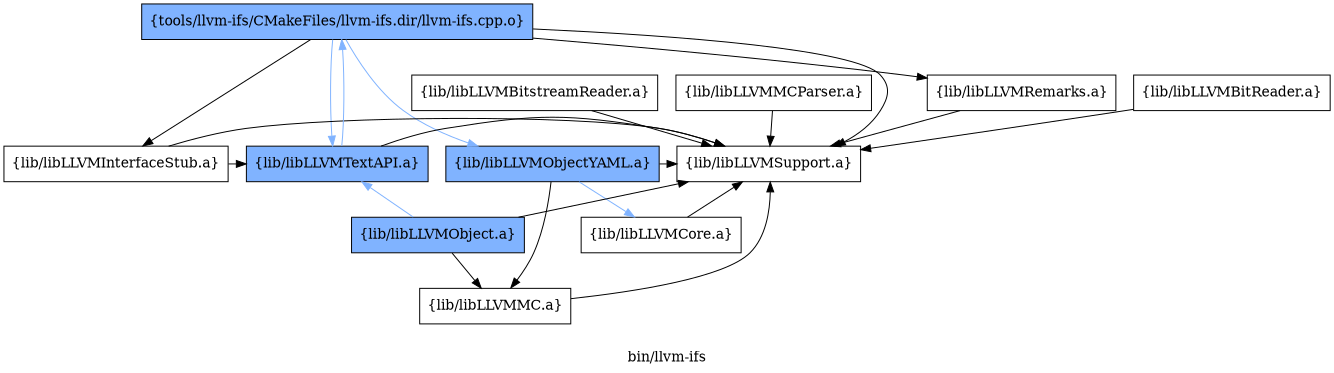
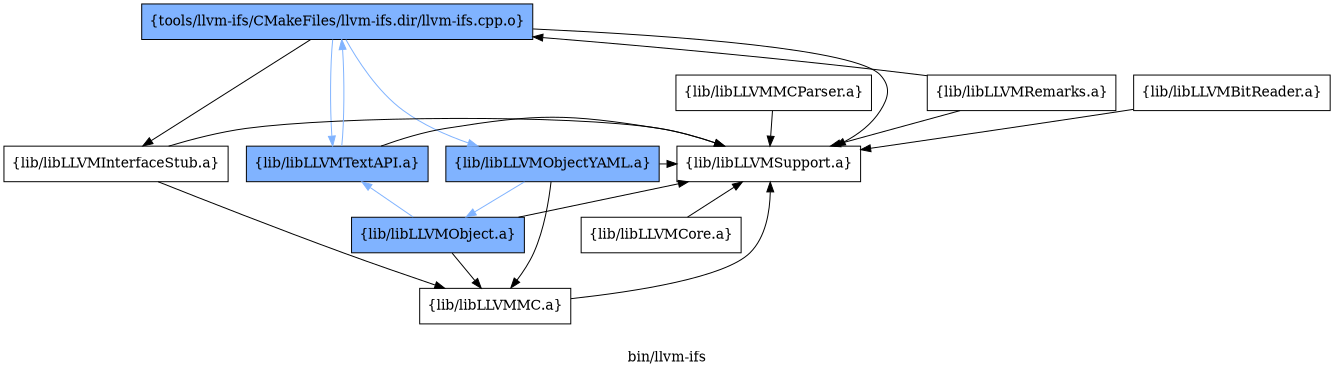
edge "{tools/llvm-ifs/CMakeFiles/llvm-ifs.dir/llvm-ifs.cpp.o}" -> "{lib/libLLVMRemarks.a}": reversed
node "{lib/libLLVMBitstreamReader.a}": removed
edge "{lib/libLLVMInterfaceStub.a}" -> "{lib/libLLVMTextAPI.a}": now "{lib/libLLVMInterfaceStub.a}" -> "{lib/libLLVMMC.a}"
edge "{lib/libLLVMObjectYAML.a}" -> "{lib/libLLVMCore.a}": now "{lib/libLLVMObjectYAML.a}" -> "{lib/libLLVMObject.a}"
